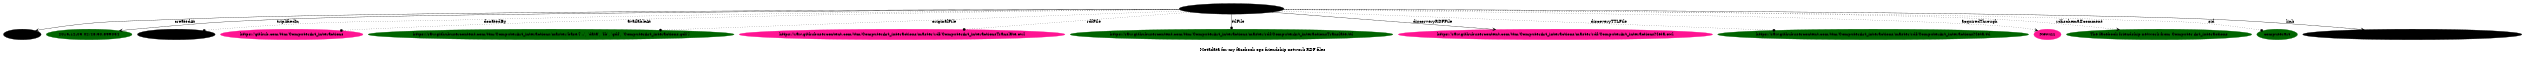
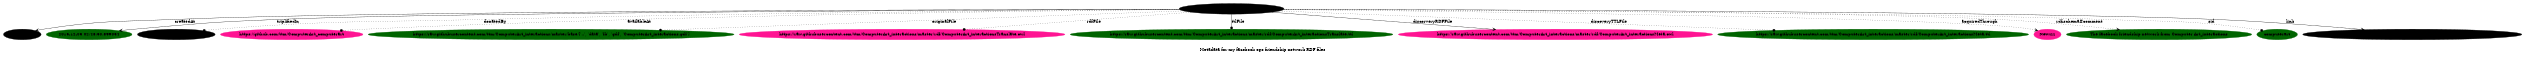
node "https://github.com/ttm/ComputerArt_interactions": label "https://github.com/ttm/ComputerArt_interactions" -> "https://github.com/ttm/ComputerArt_computerart"
